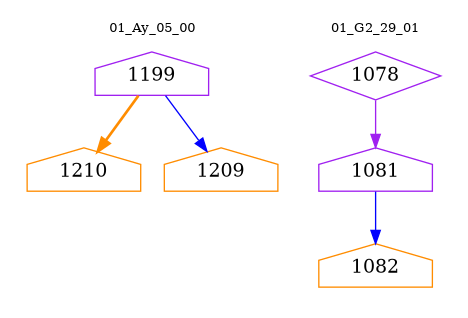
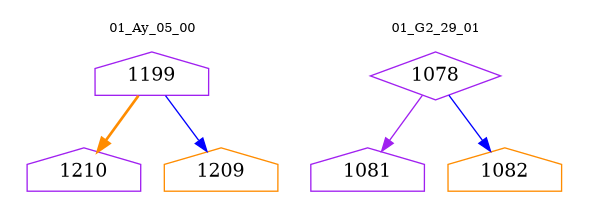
node "1210": color darkorange -> purple
edge "1081" -> "1082": now "1078" -> "1082"
